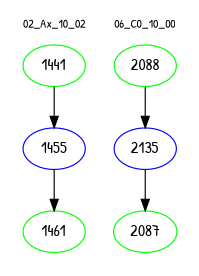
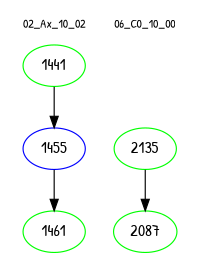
node "2088": removed
node "2135": color blue -> green
